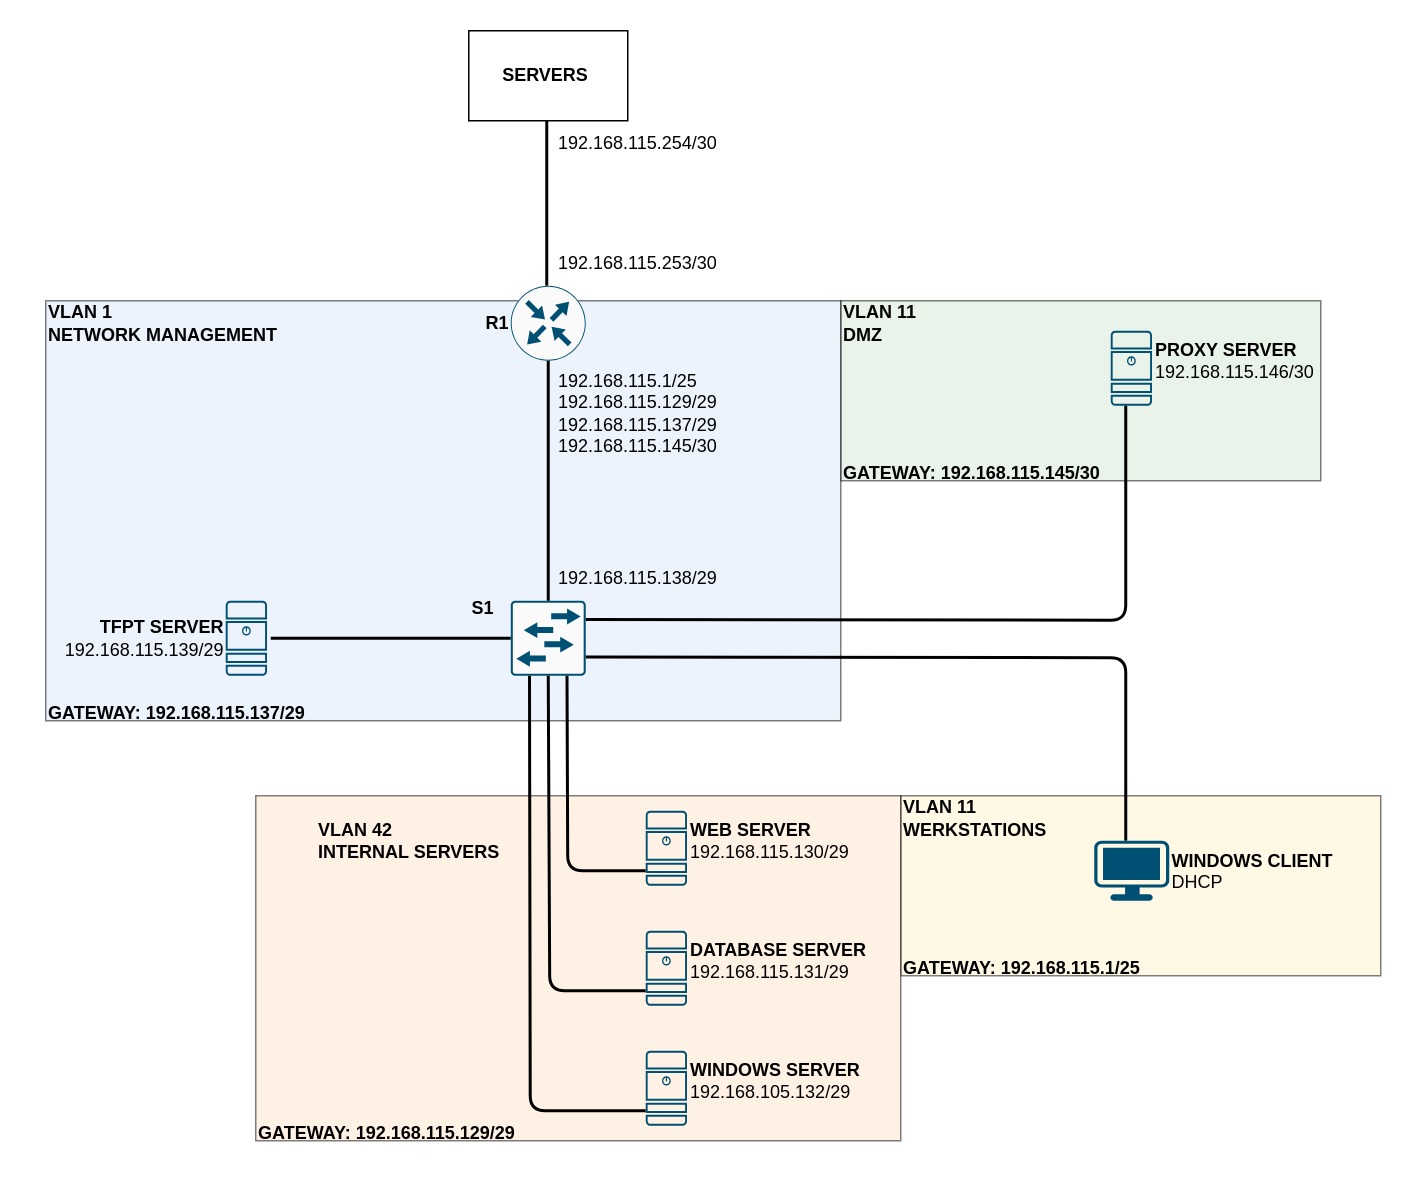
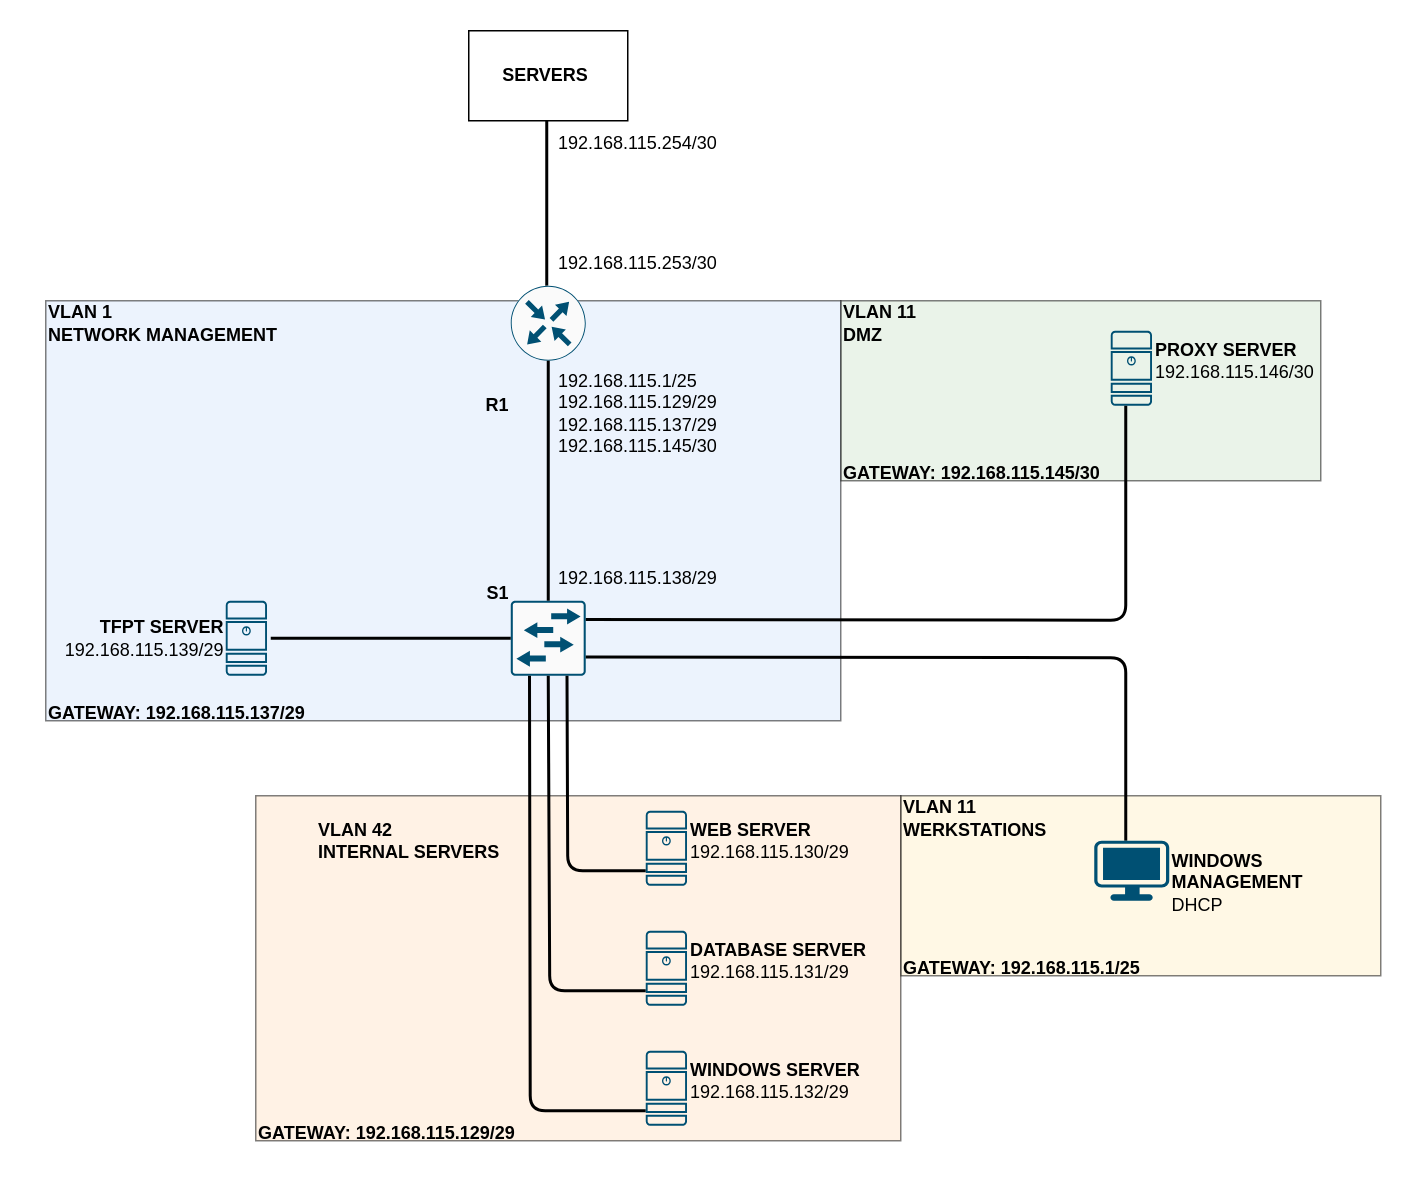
node "R1": moved (481, 323) -> (481, 406)
node "S1": moved (466, 608) -> (481, 593)
node "WINDOWS CLIENTDHCP": label "WINDOWS CLIENTDHCP" -> "WINDOWS MANAGEMENTDHCP"
node "WINDOWS SERVER 192.168.105.132/29": label "WINDOWS SERVER 192.168.105.132/29" -> "WINDOWS SERVER 192.168.115.132/29"
